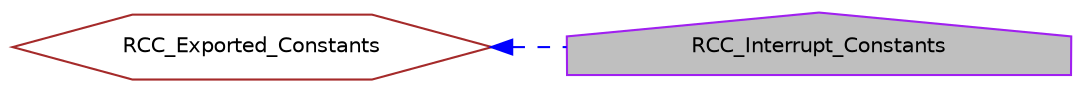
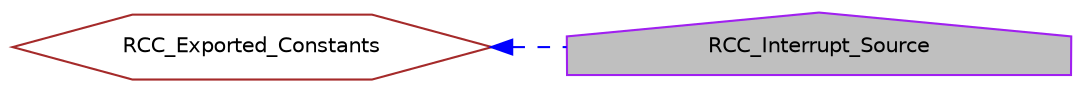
node "RCC_Interrupt_Constants": label "RCC_Interrupt_Constants" -> "RCC_Interrupt_Source"
